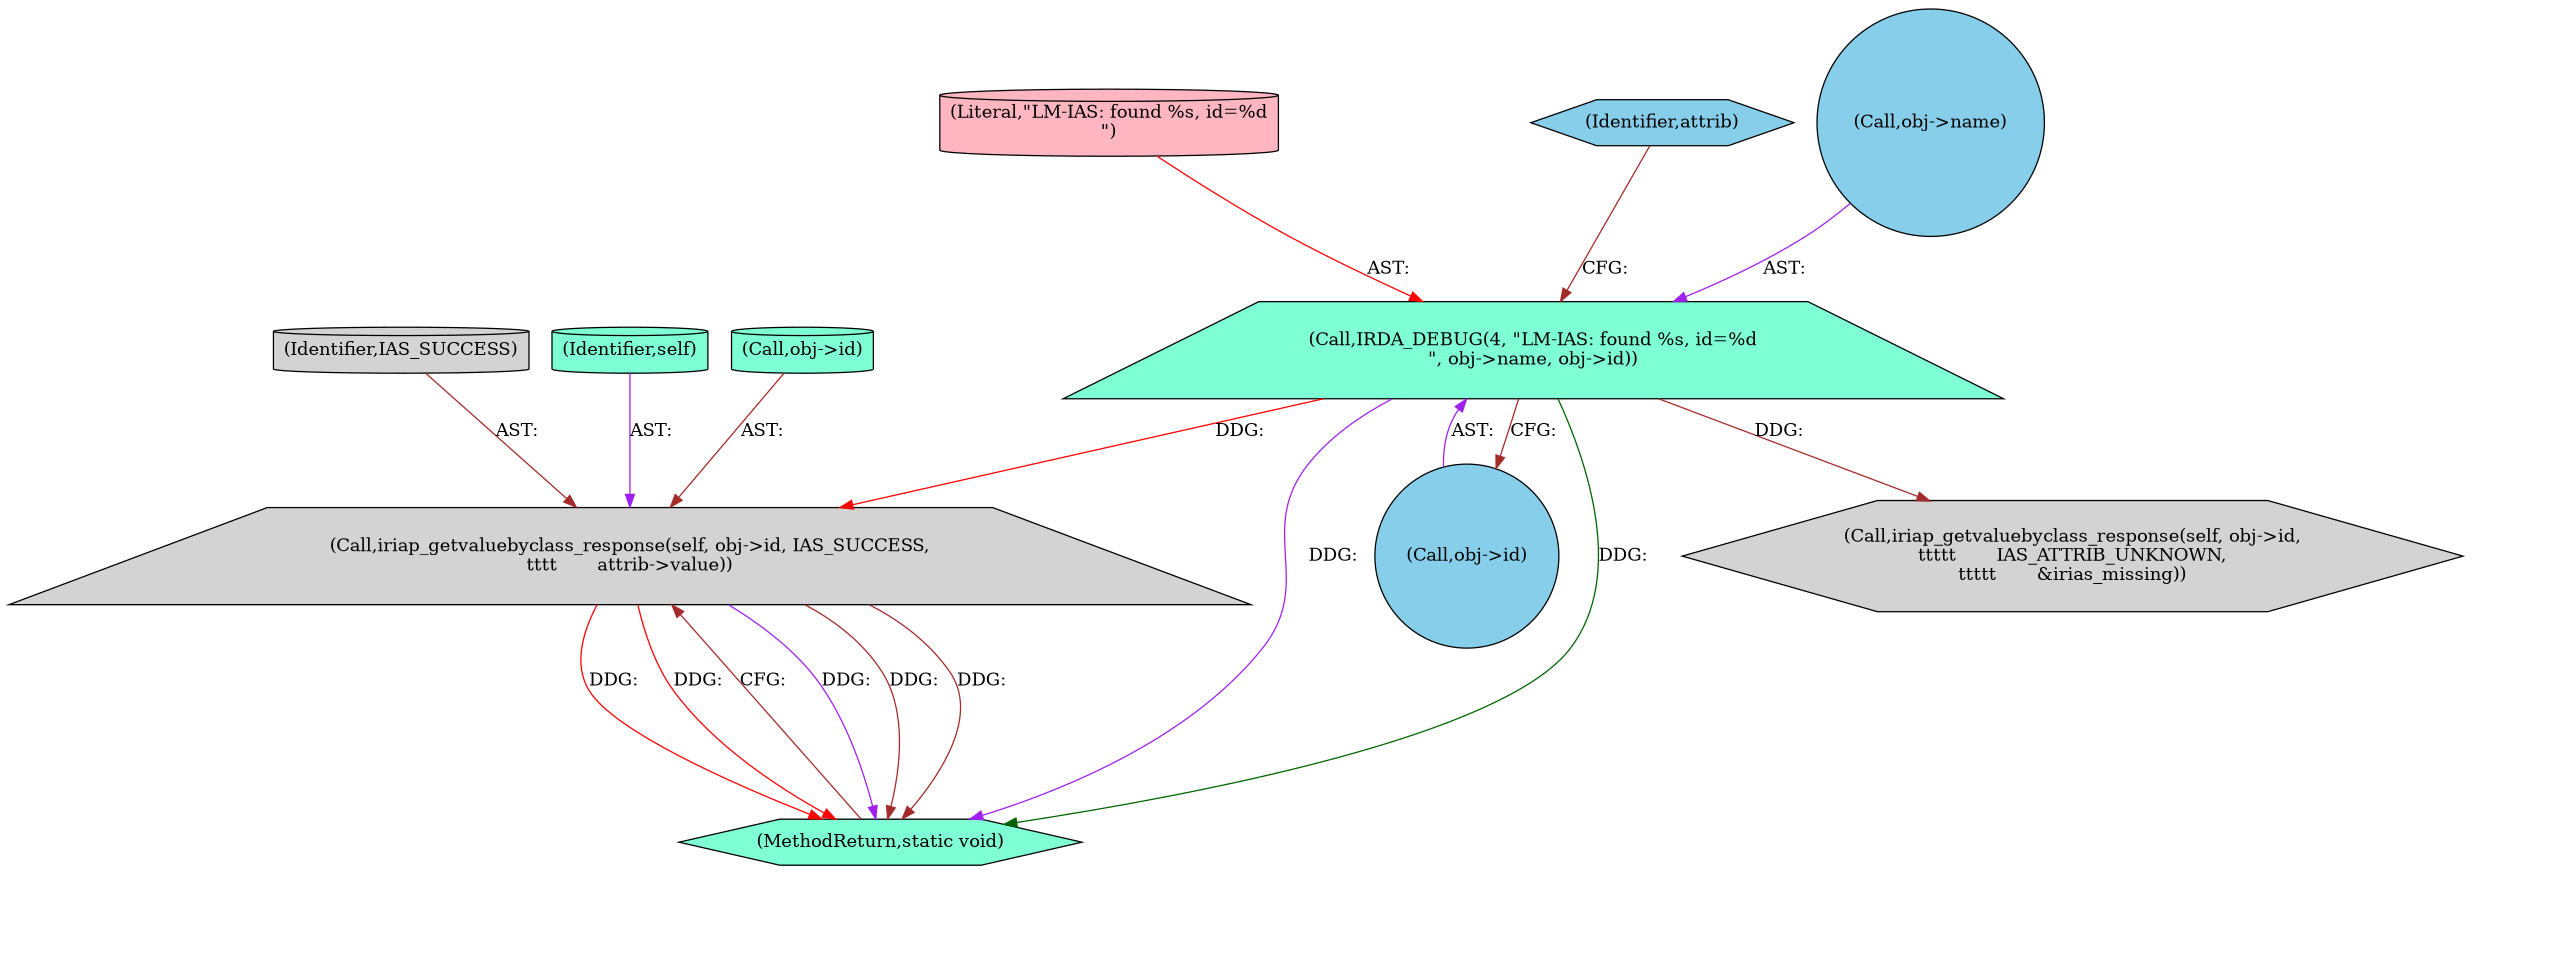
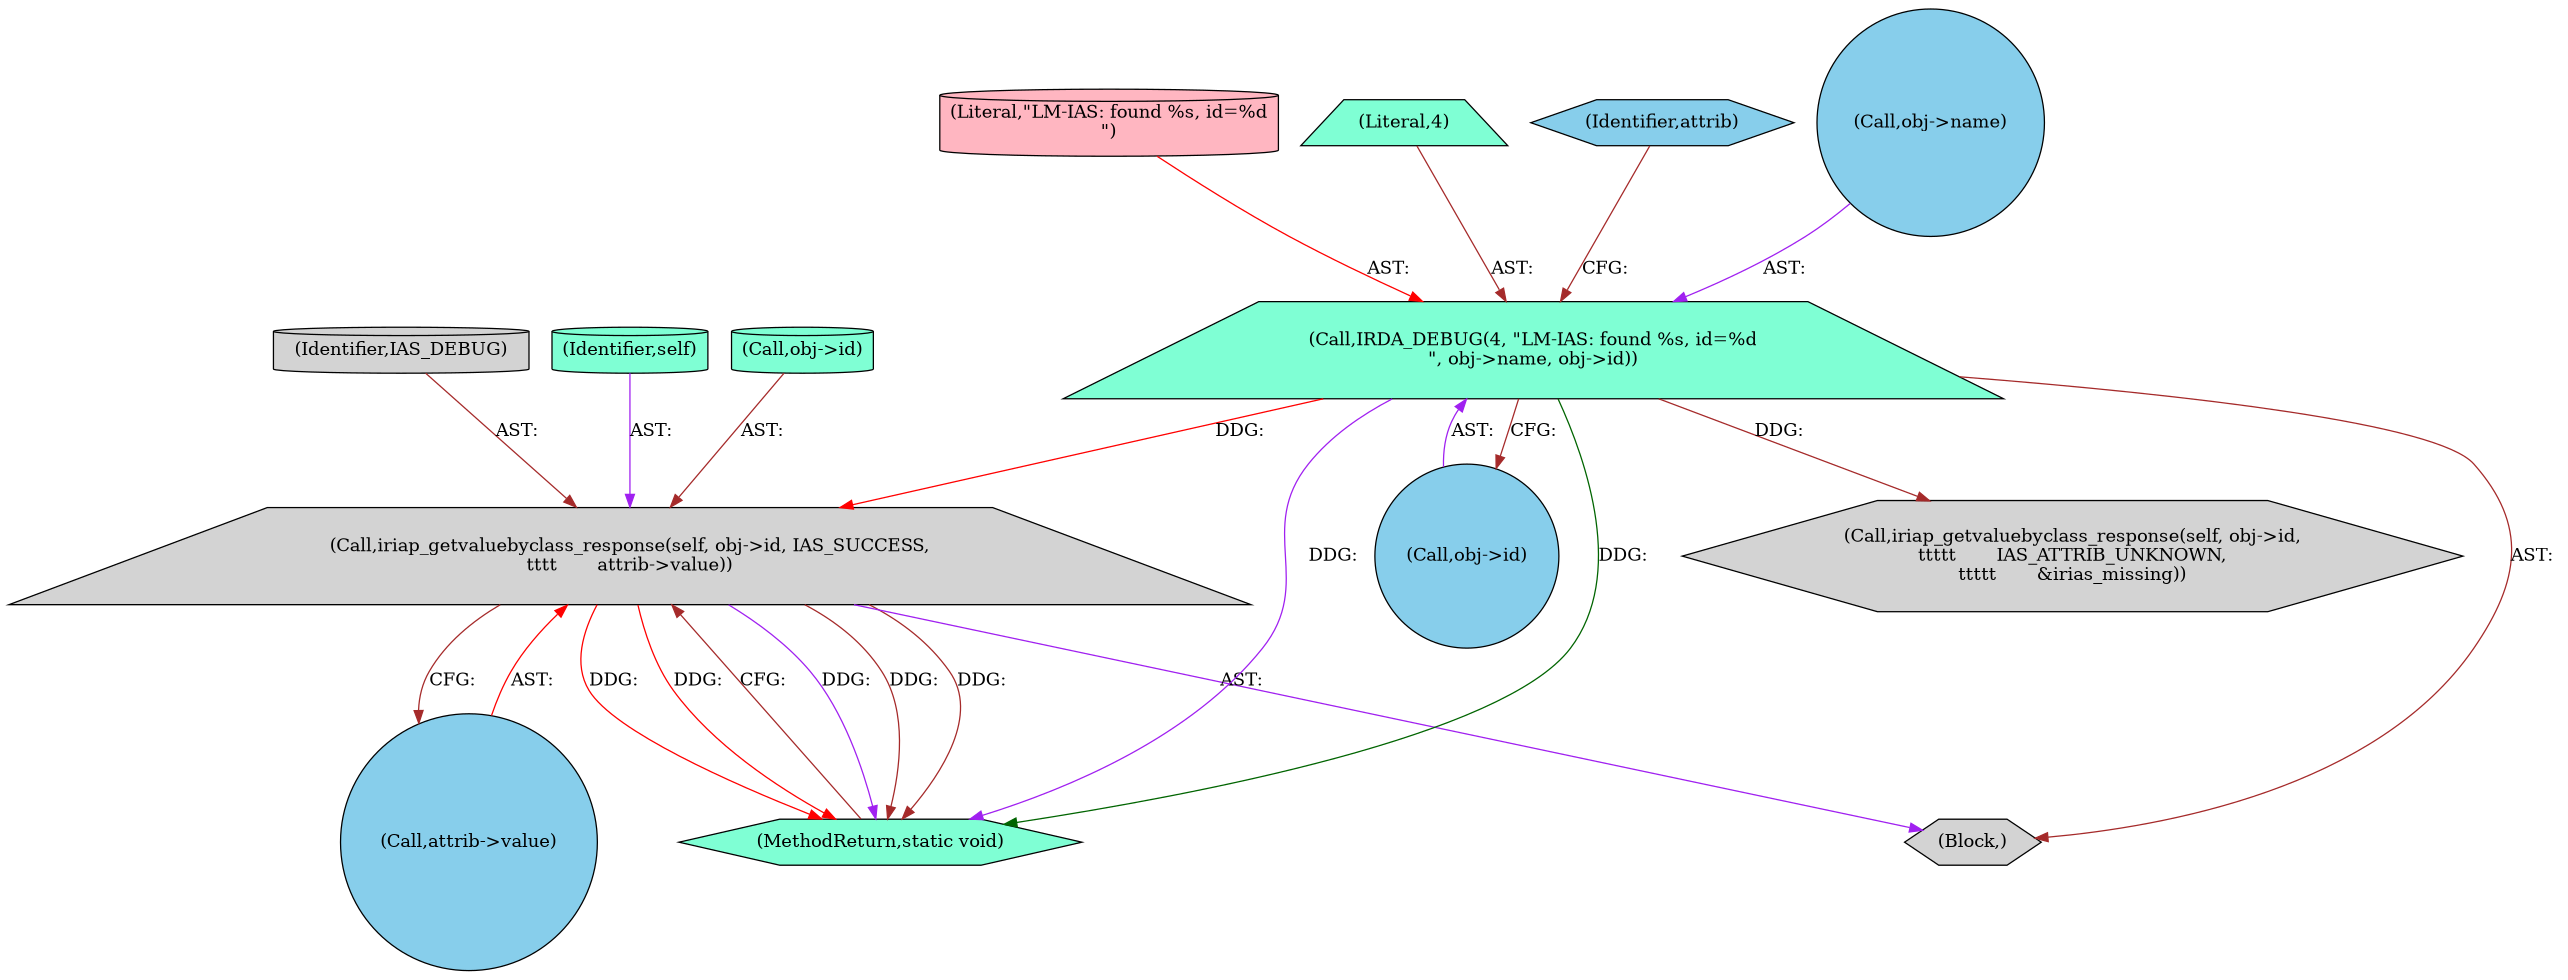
node "(Literal,4)": added
node "(Identifier,IAS_SUCCESS)": label "(Identifier,IAS_SUCCESS)" -> "(Identifier,IAS_DEBUG)"
node "(Call,attrib->value)": added
node "(Block,)": added
